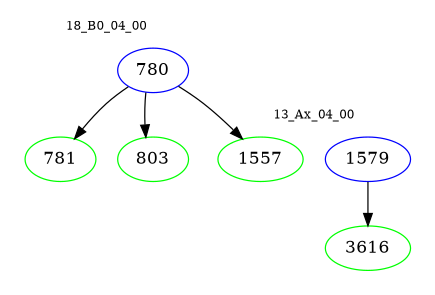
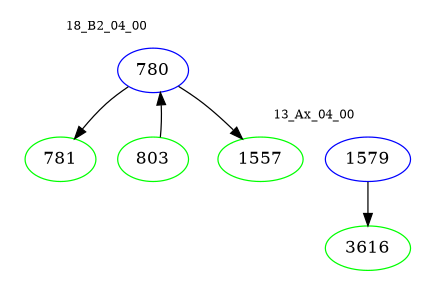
cluster "18_B0_04_00": label "18_B0_04_00" -> "18_B2_04_00"
edge "780" -> "803": reversed
